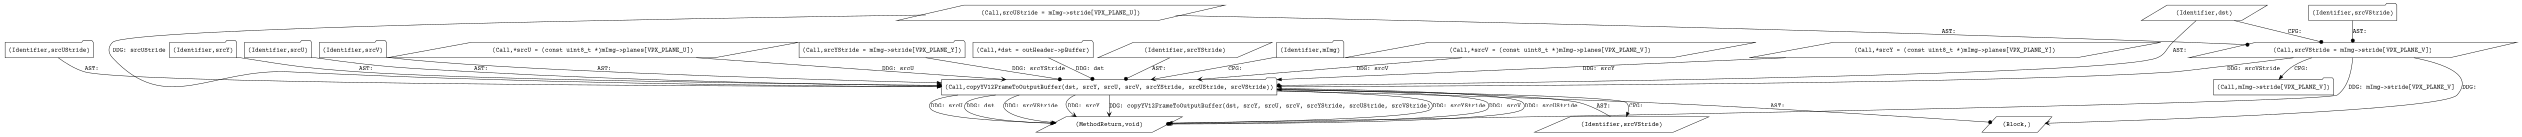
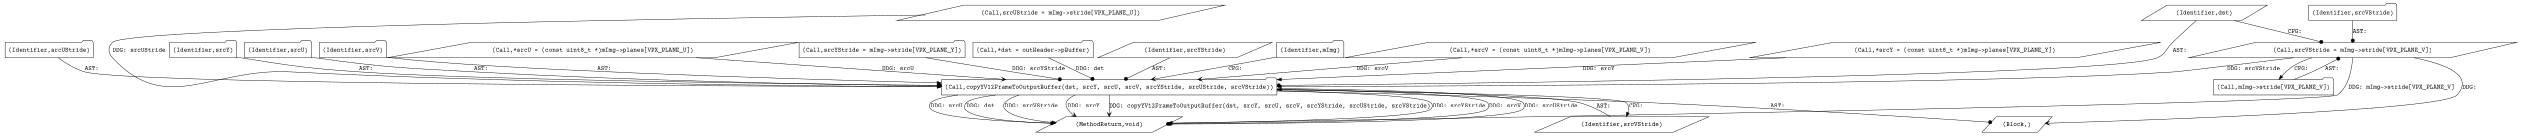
edge "(Call,srcUStride = mImg->stride[VPX_PLANE_U])" -> "(Call,srcVStride = mImg->stride[VPX_PLANE_V])": now "(Call,mImg->stride[VPX_PLANE_V])" -> "(Call,srcVStride = mImg->stride[VPX_PLANE_V])"
